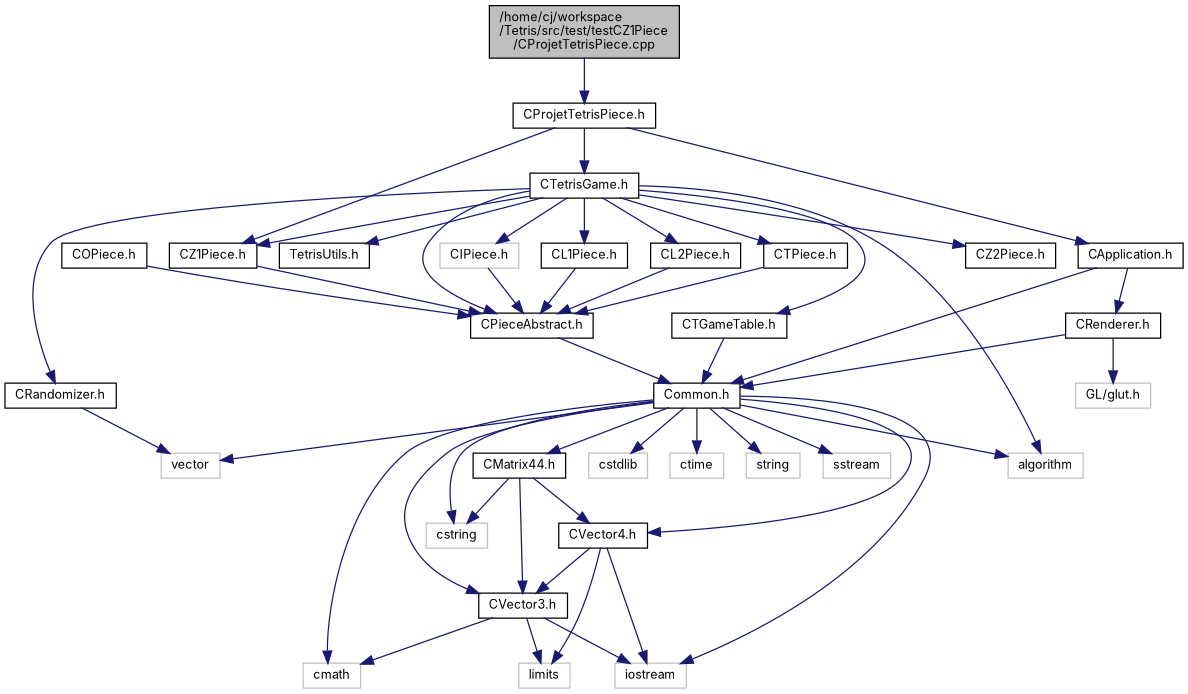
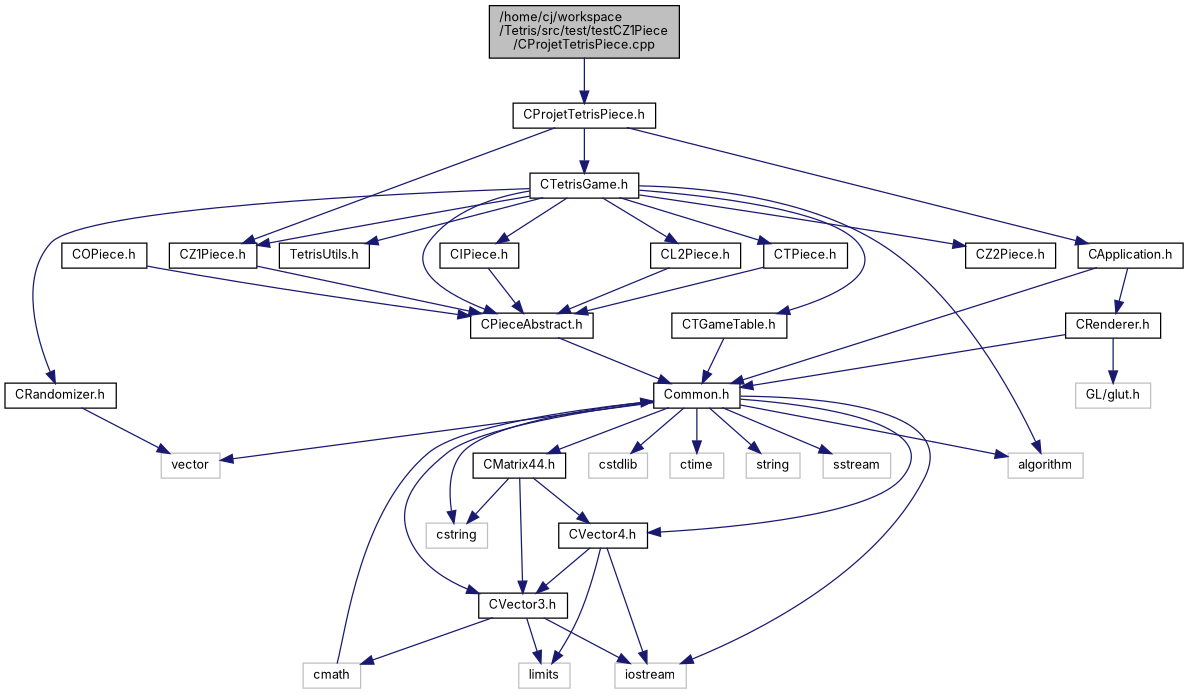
node "CIPiece.h": color grey75 -> black
node "CL1Piece.h": removed
edge "Common.h" -> "cmath": reversed
